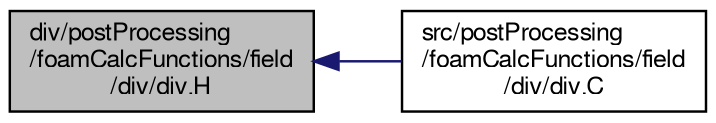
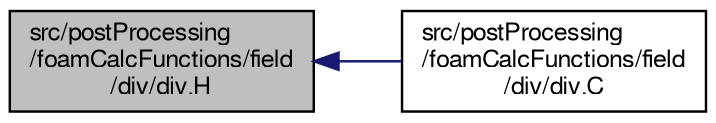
node "div/postProcessing /foamCalcFunctions/field /div/div.H": label "div/postProcessing /foamCalcFunctions/field /div/div.H" -> "src/postProcessing /foamCalcFunctions/field /div/div.H"
